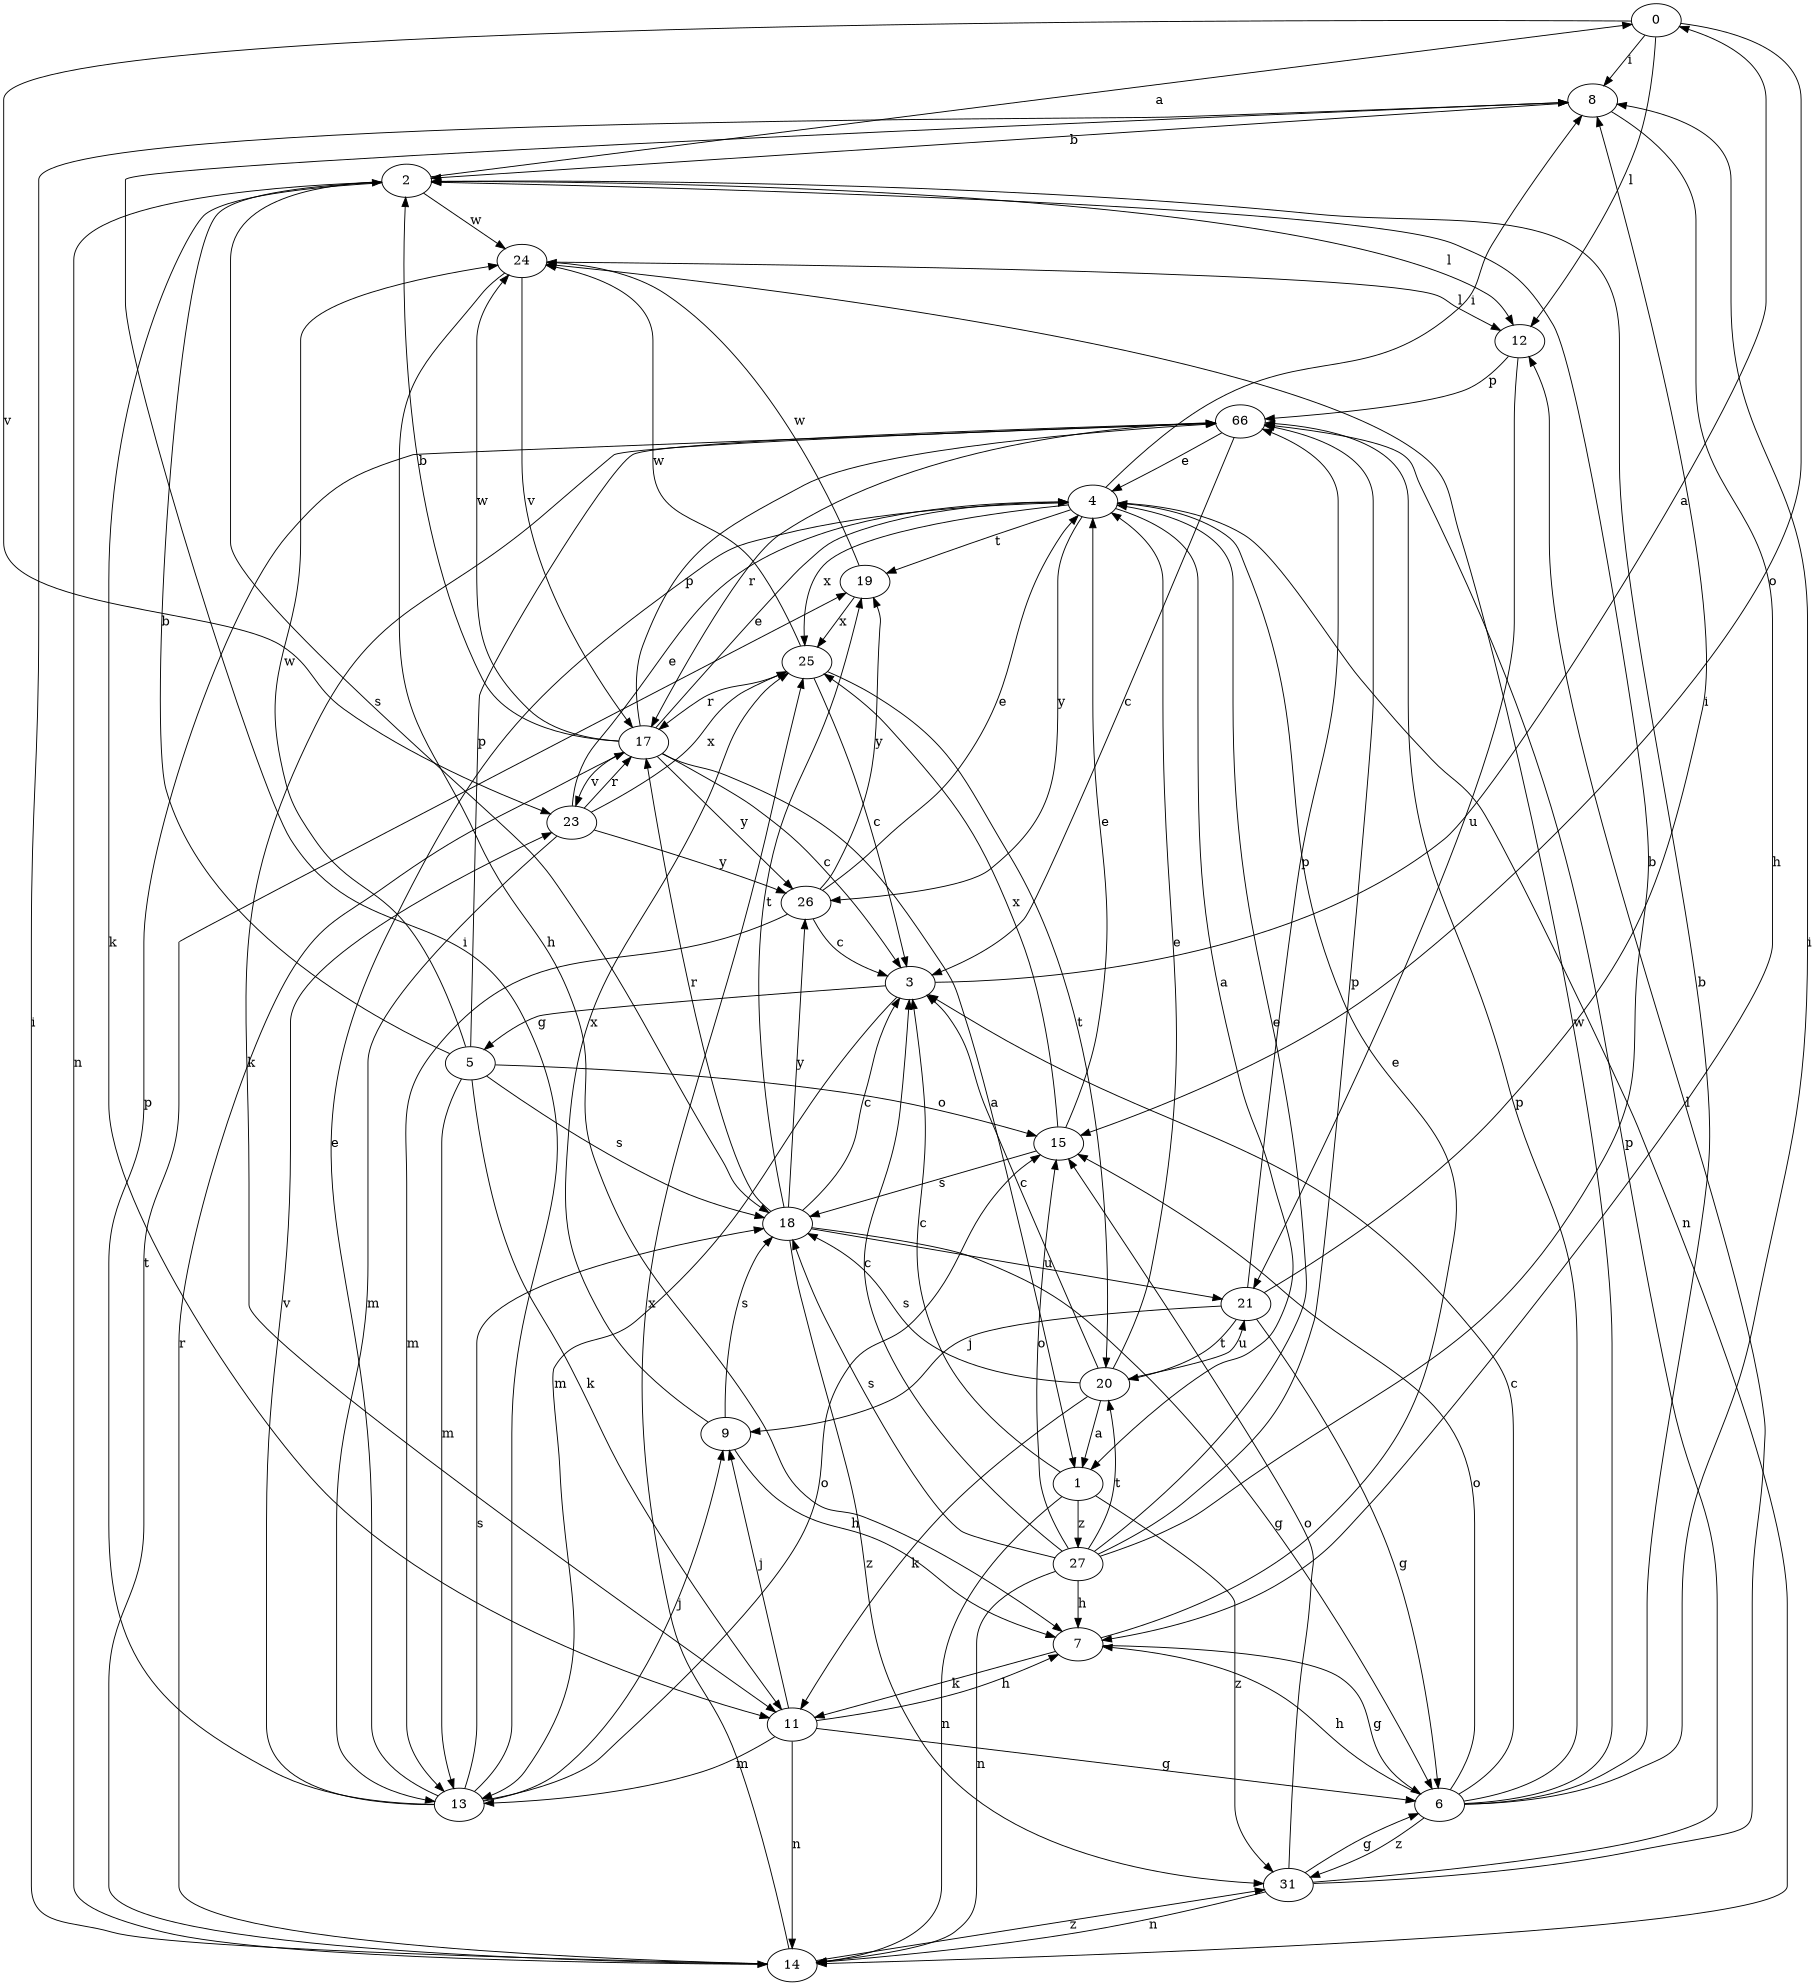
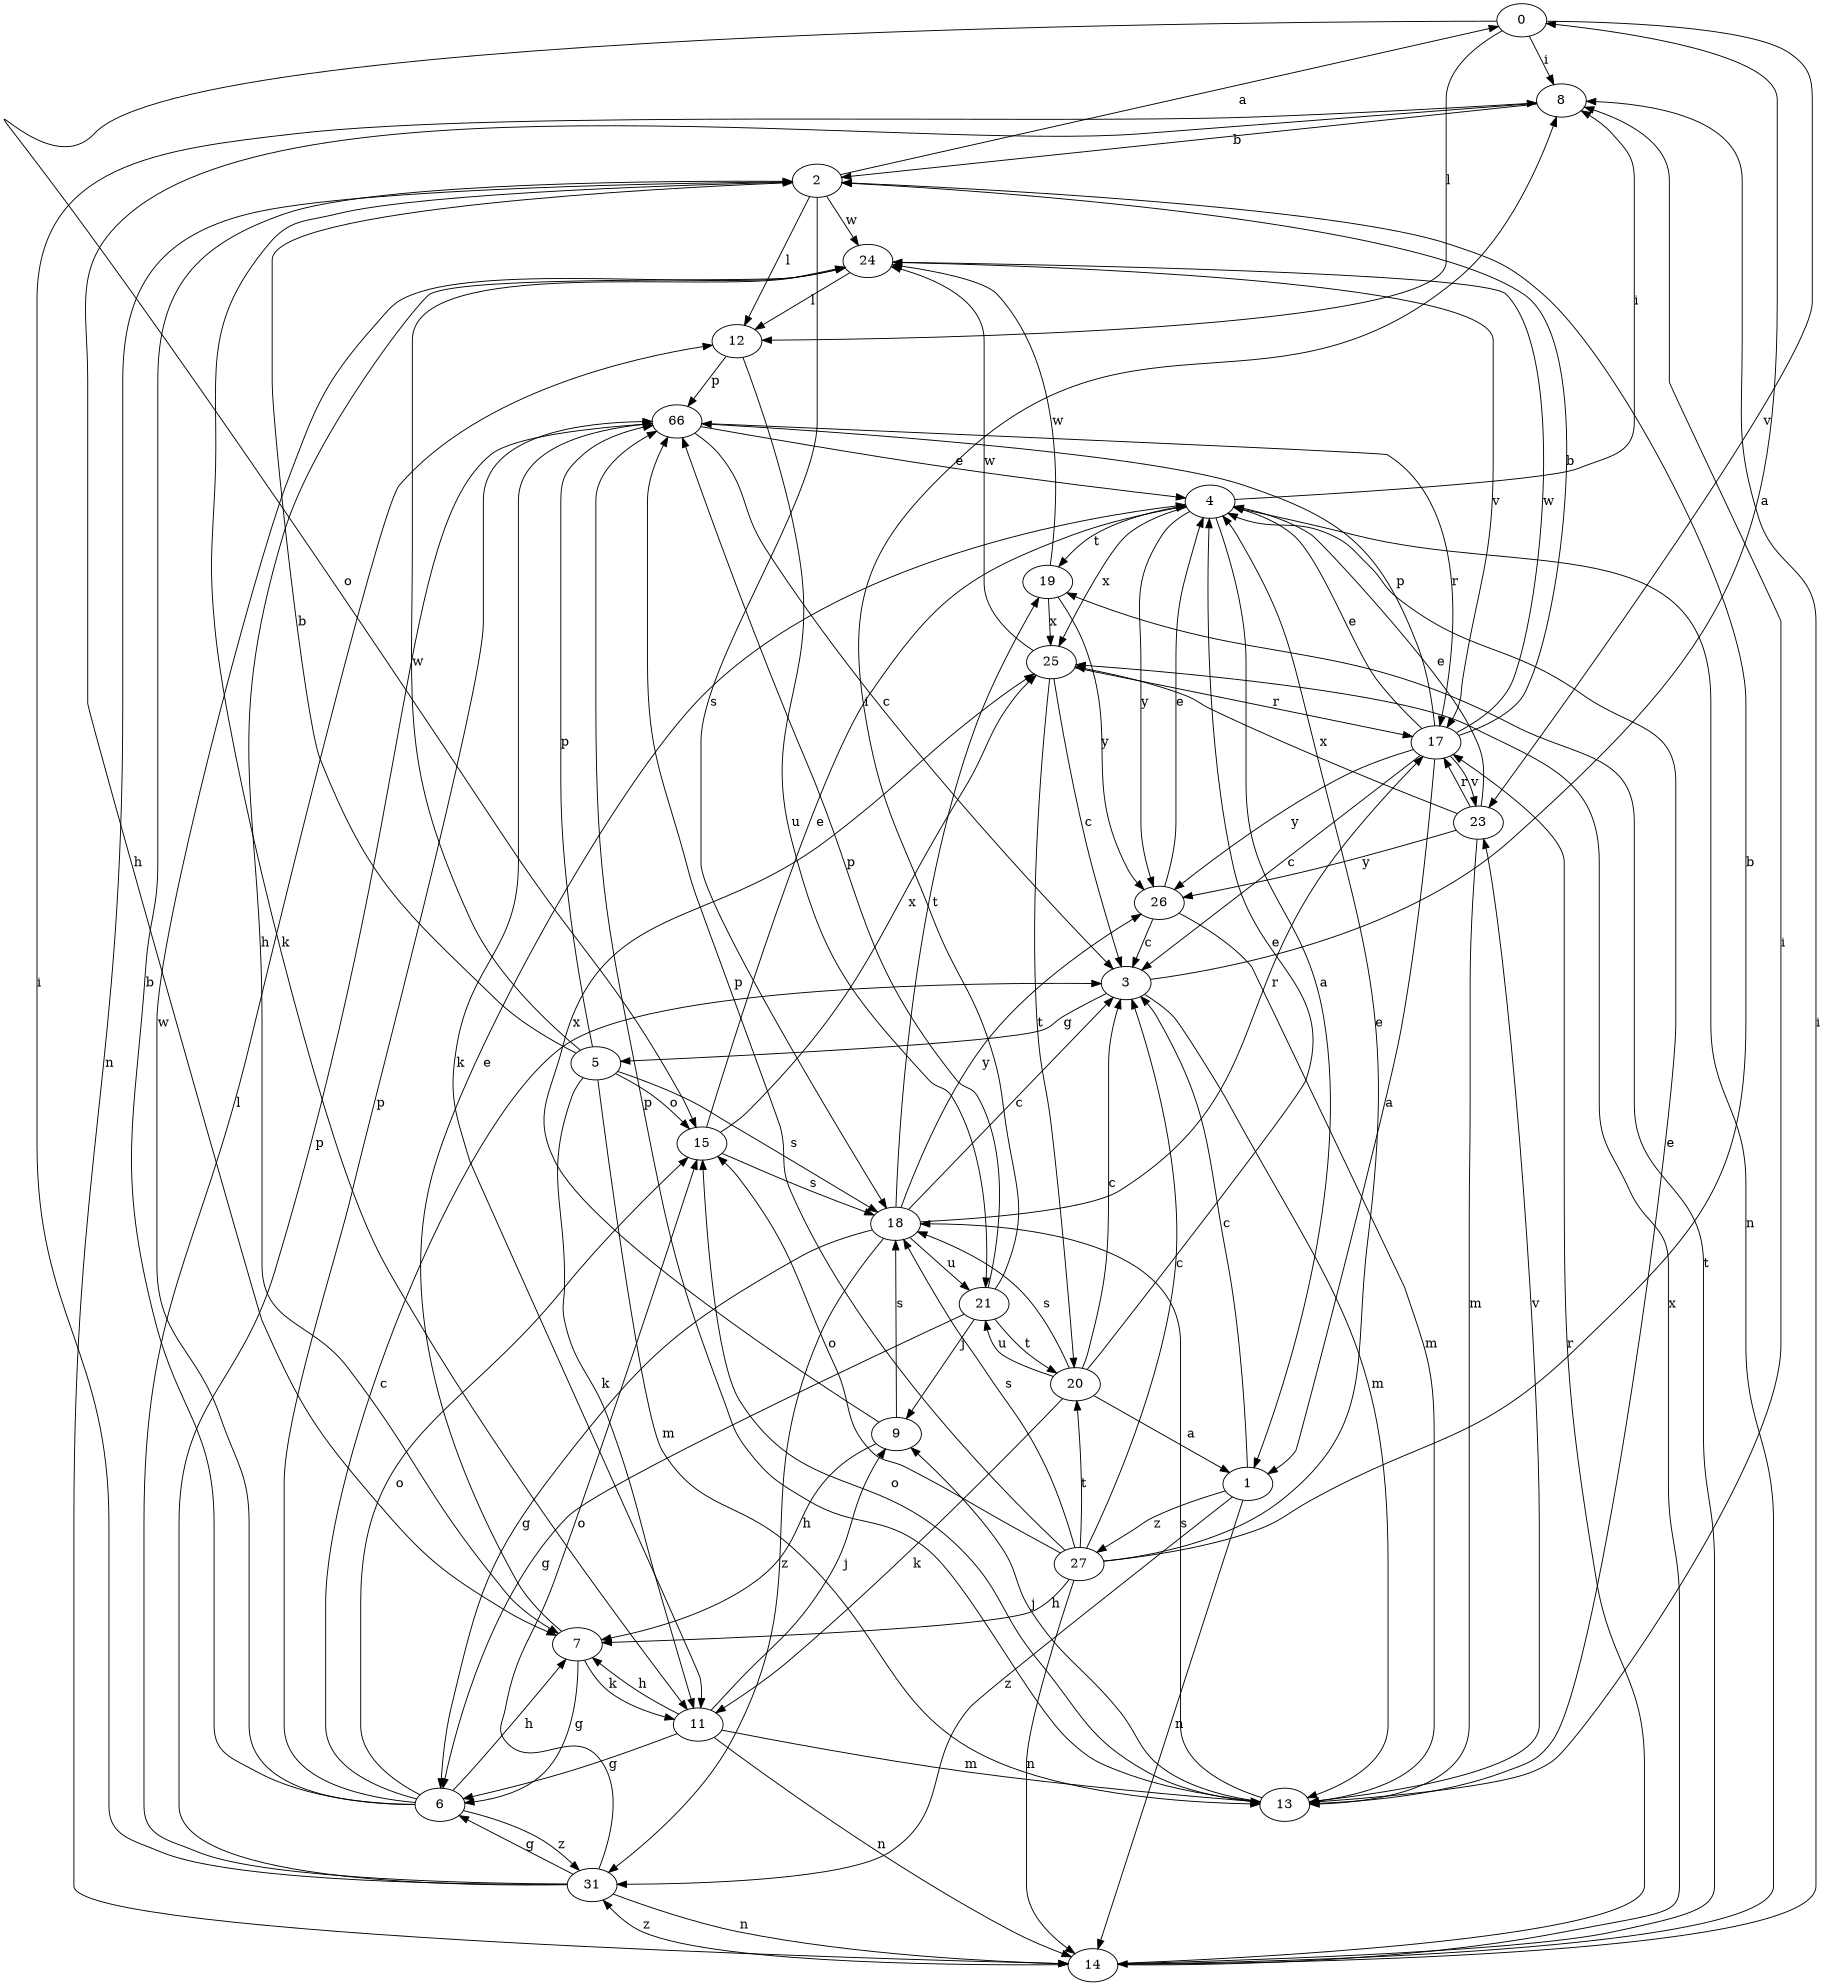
edge "26" -> "19": reversed
edge "6" -> "8": now "31" -> "8"
